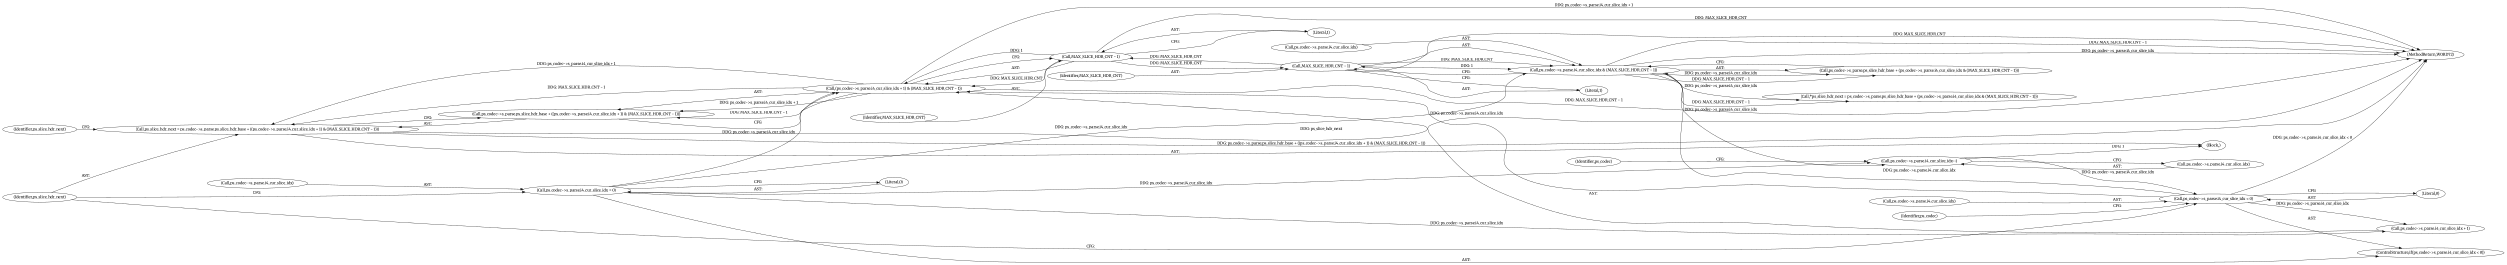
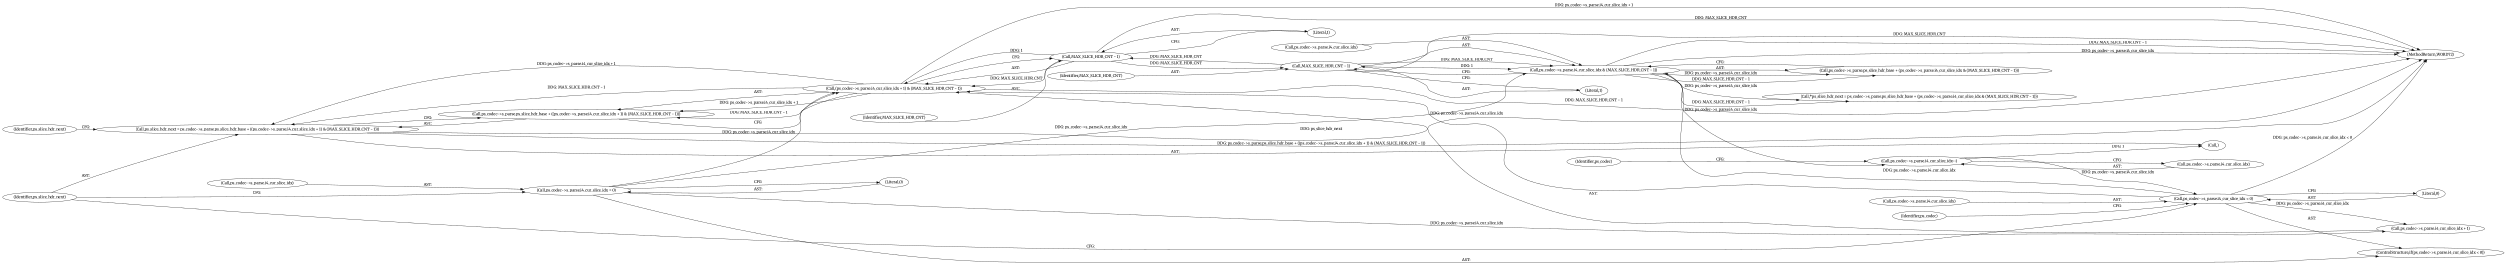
node "(Block,)": label "(Block,)" -> "(Call,)"
edge "(Call,ps_codec->s_parse.i4_cur_slice_idx = 0)" -> "(Call,ps_codec->s_parse.i4_cur_slice_idx--)": removed, label "DDG: ps_codec->s_parse.i4_cur_slice_idx"
